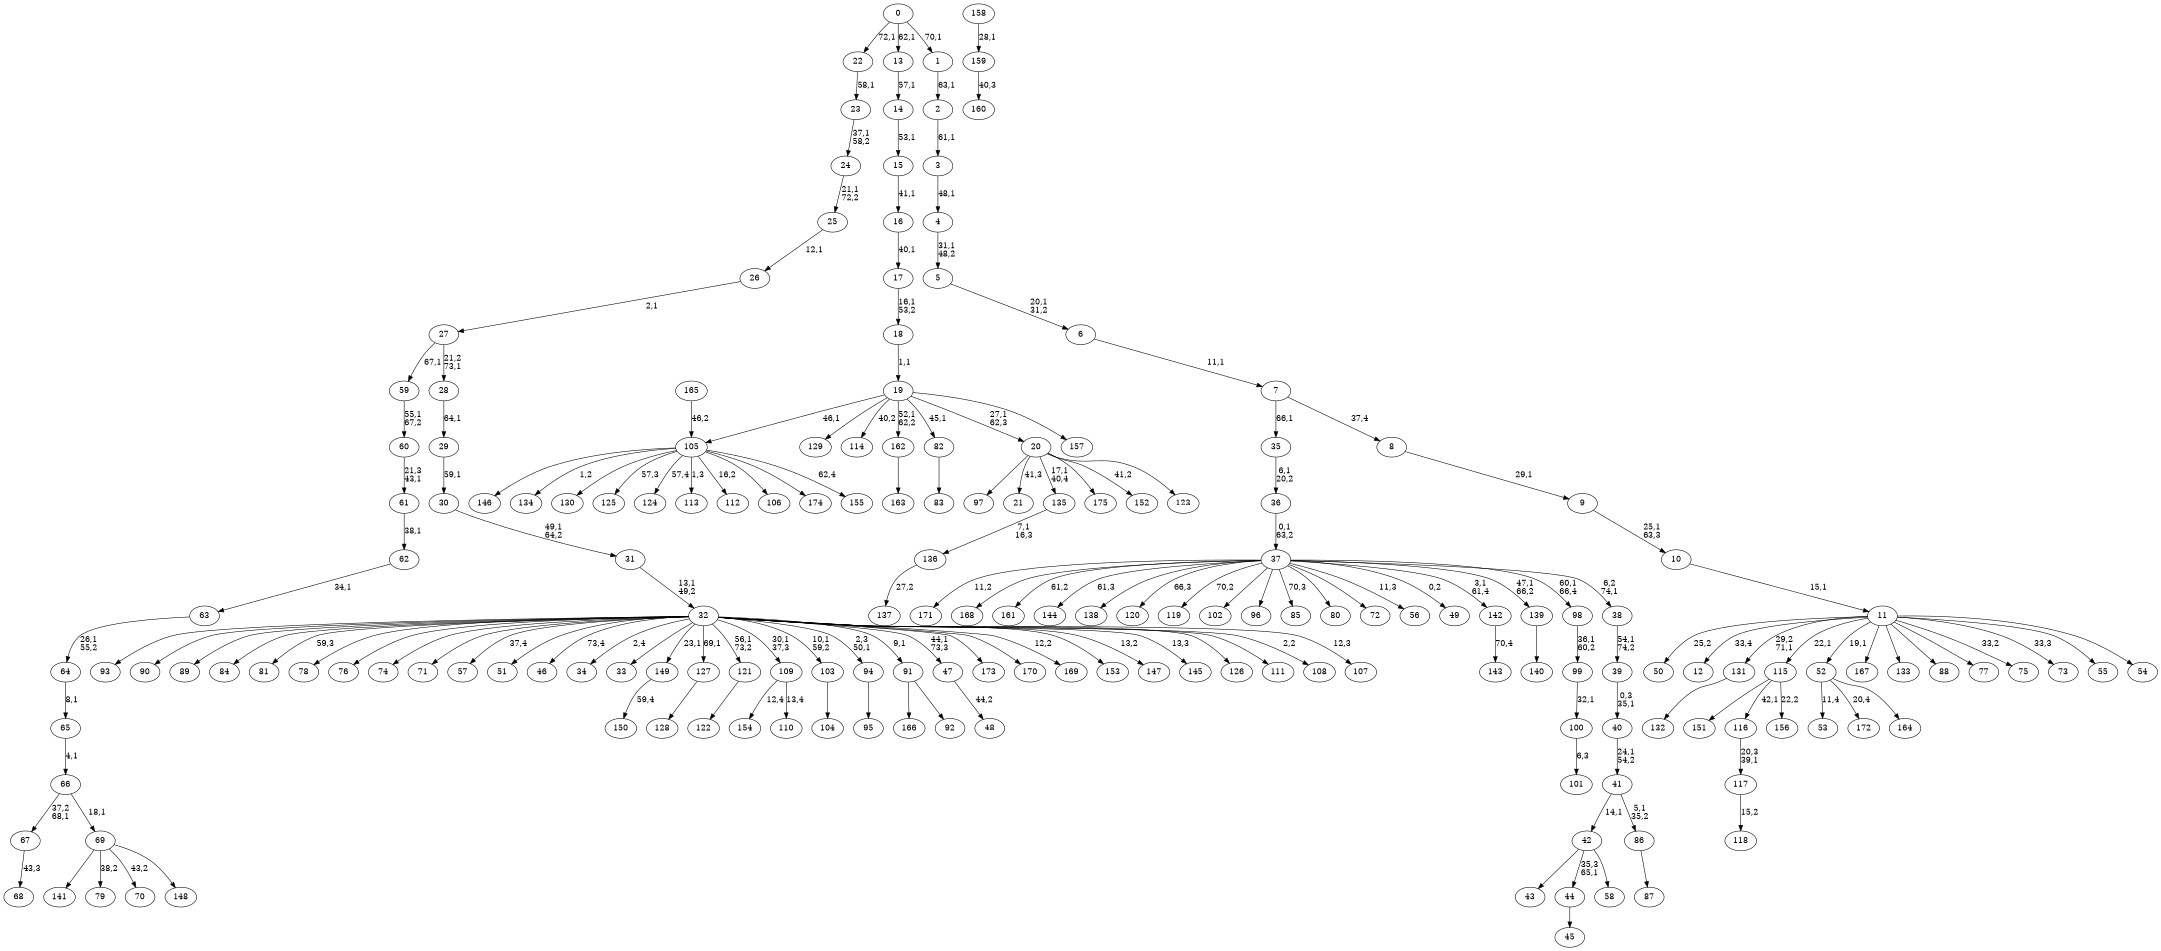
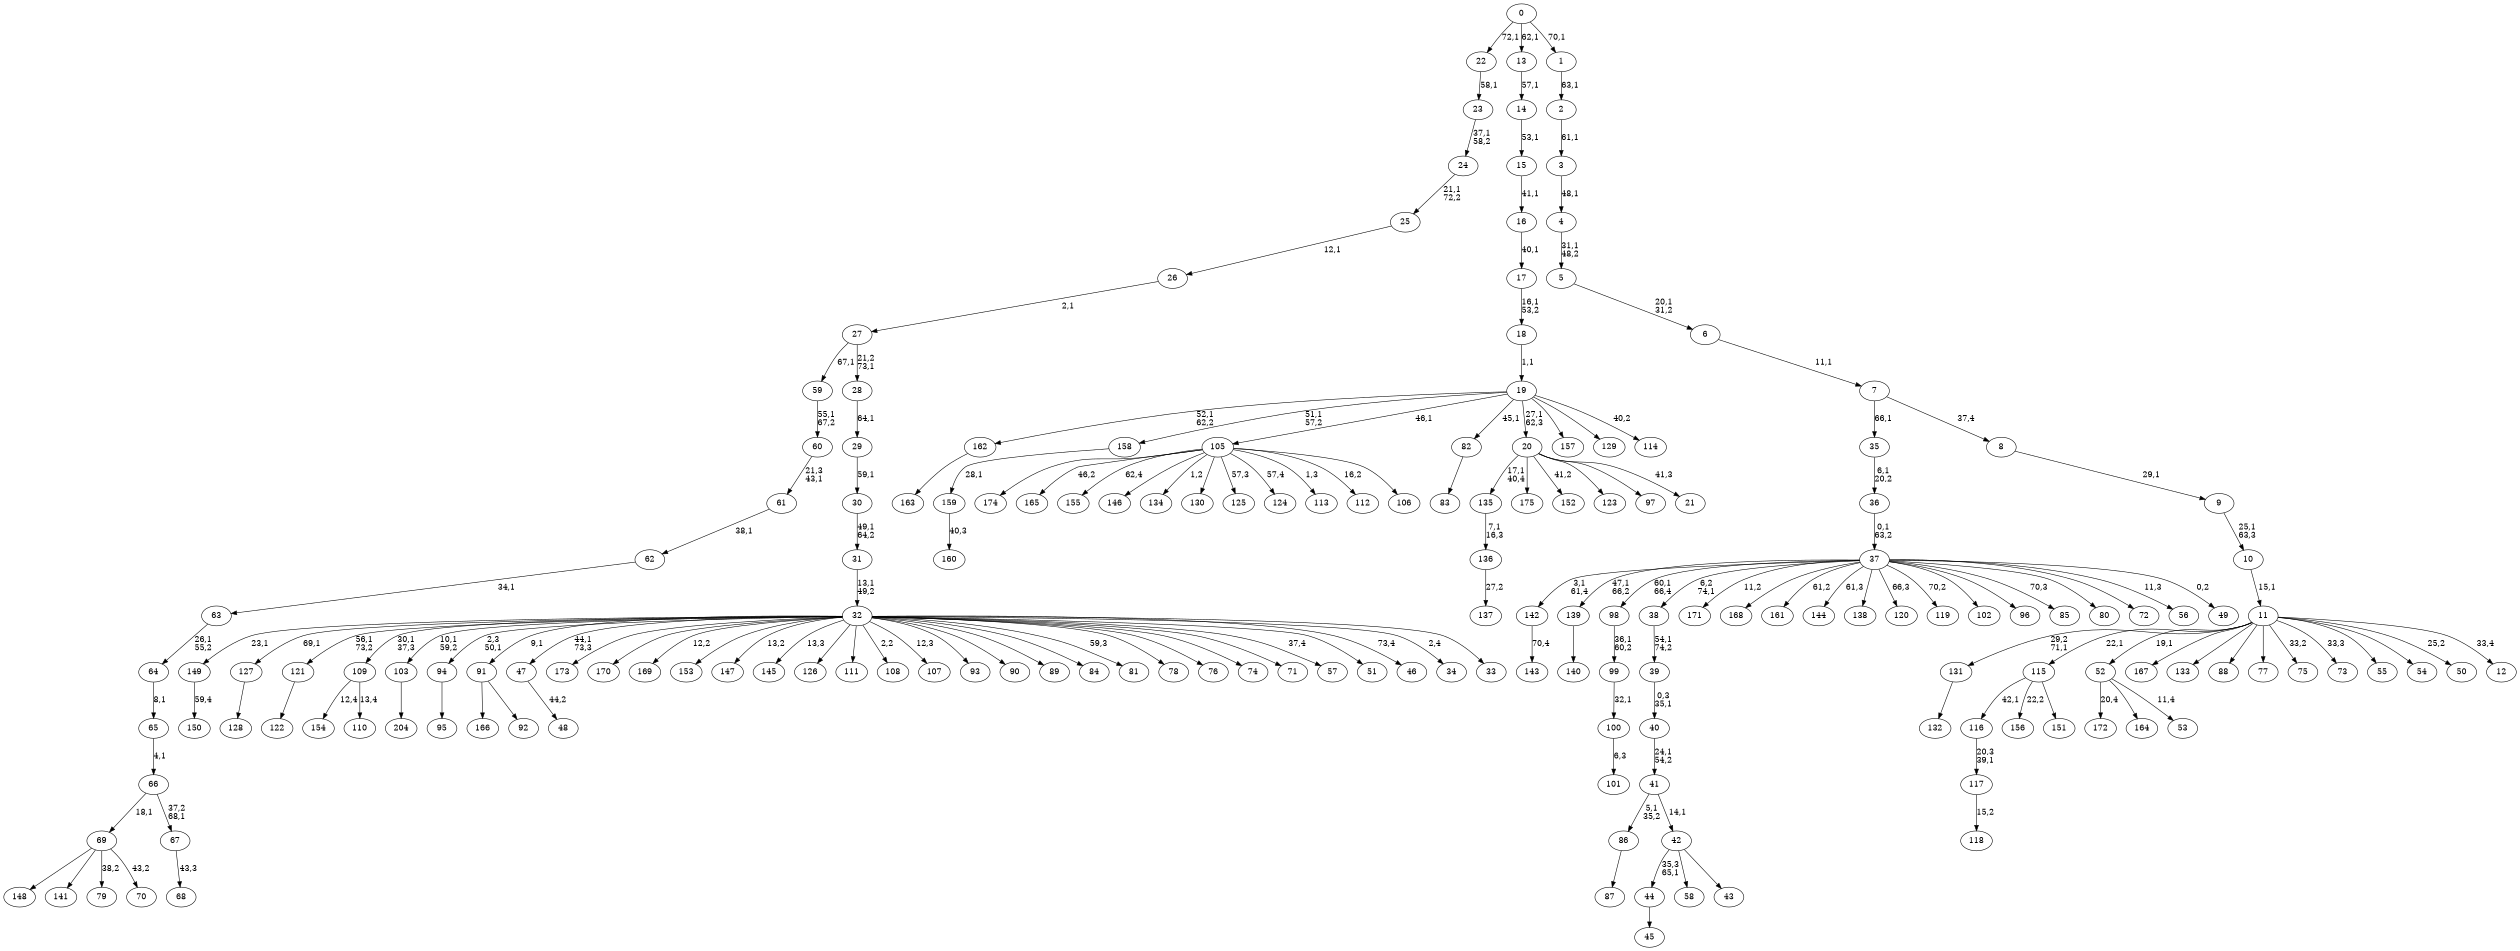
edge "19" -> "158": added, label "51,1 57,2"
edge "165" -> "105": reversed
node "104": label "104" -> "204"
